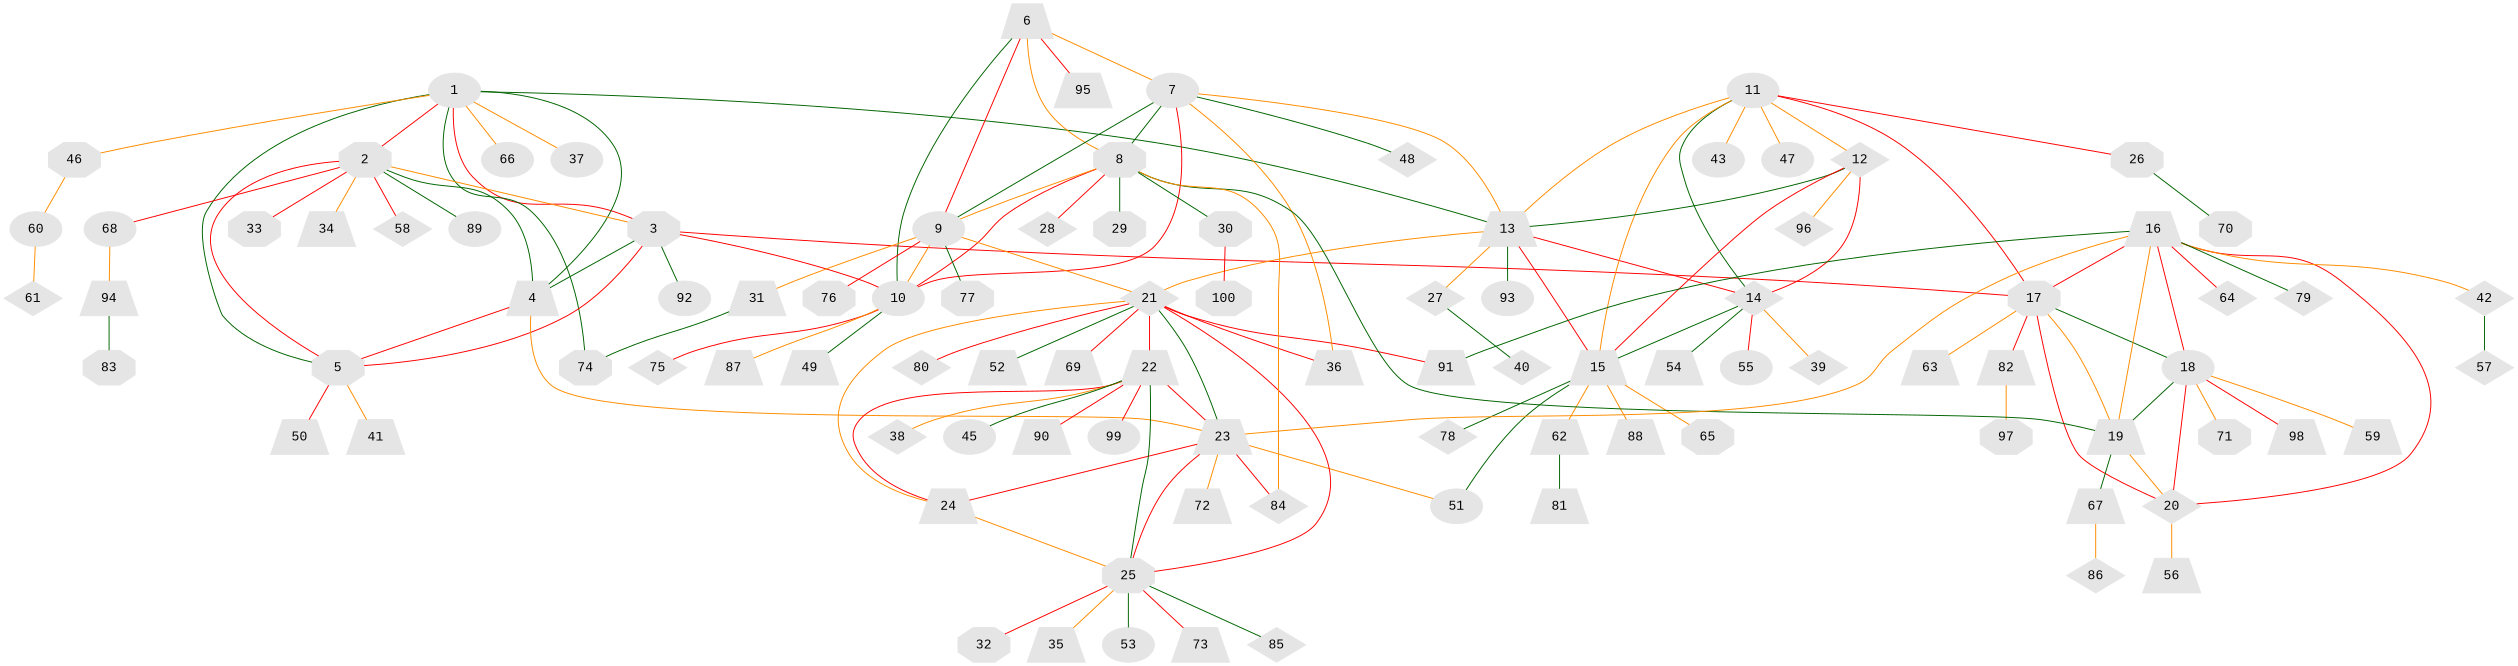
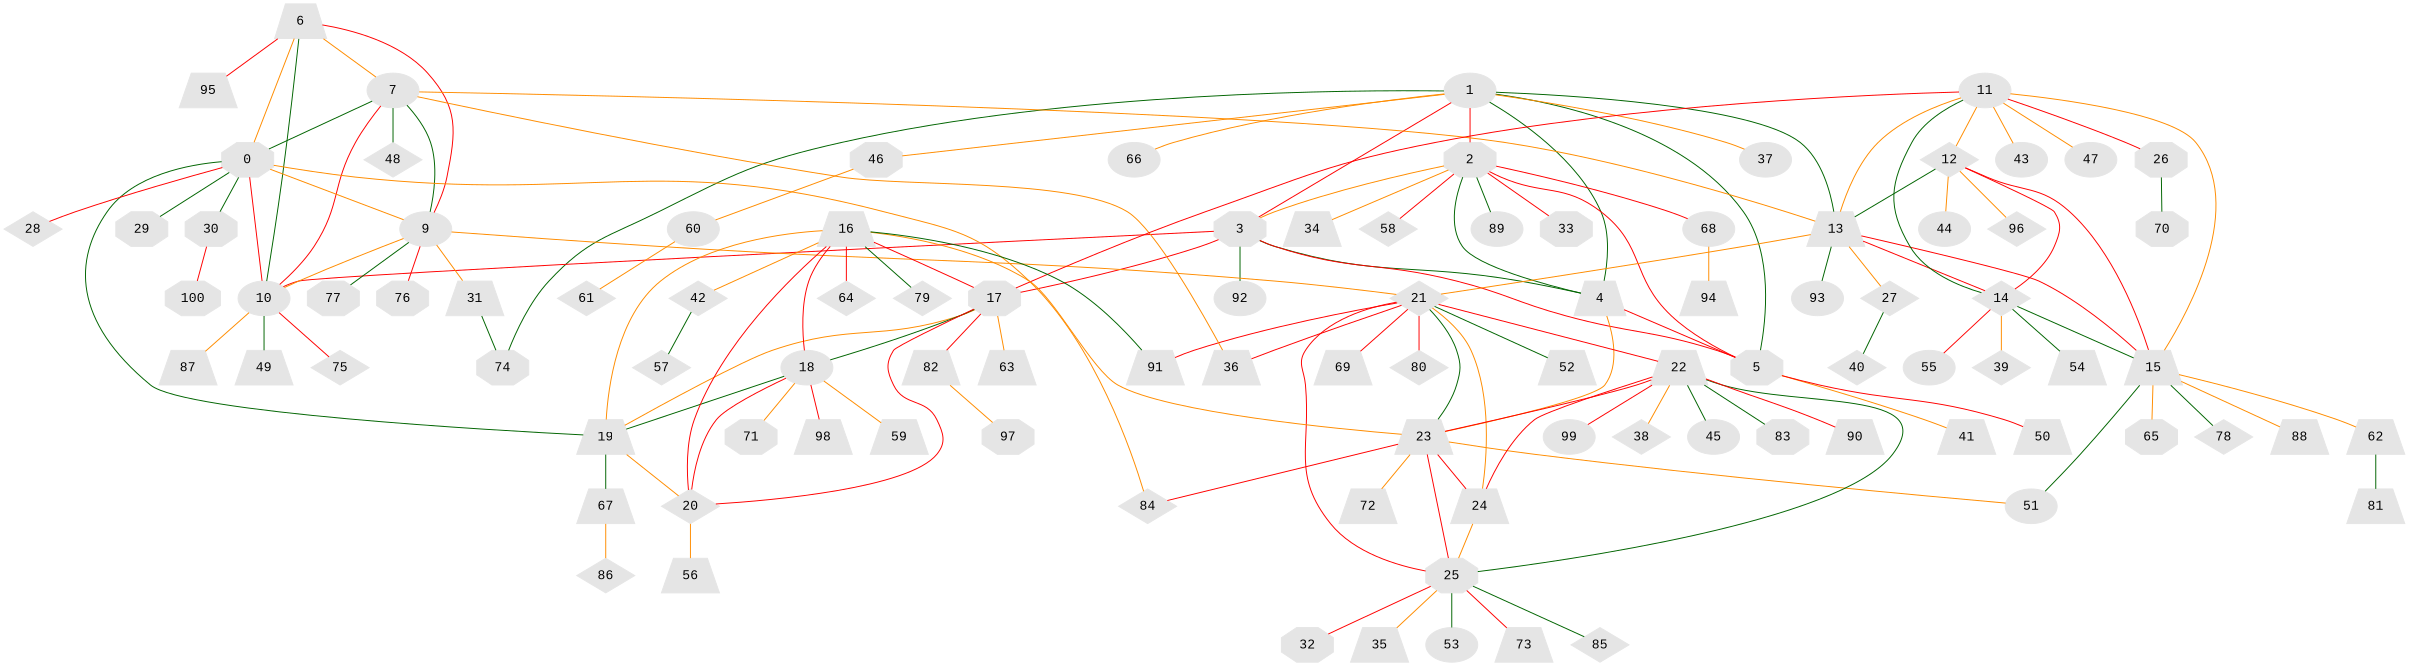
node "8": label "8" -> "0"
node "44": added
edge "94" -- "83": now "22" -- "83"
